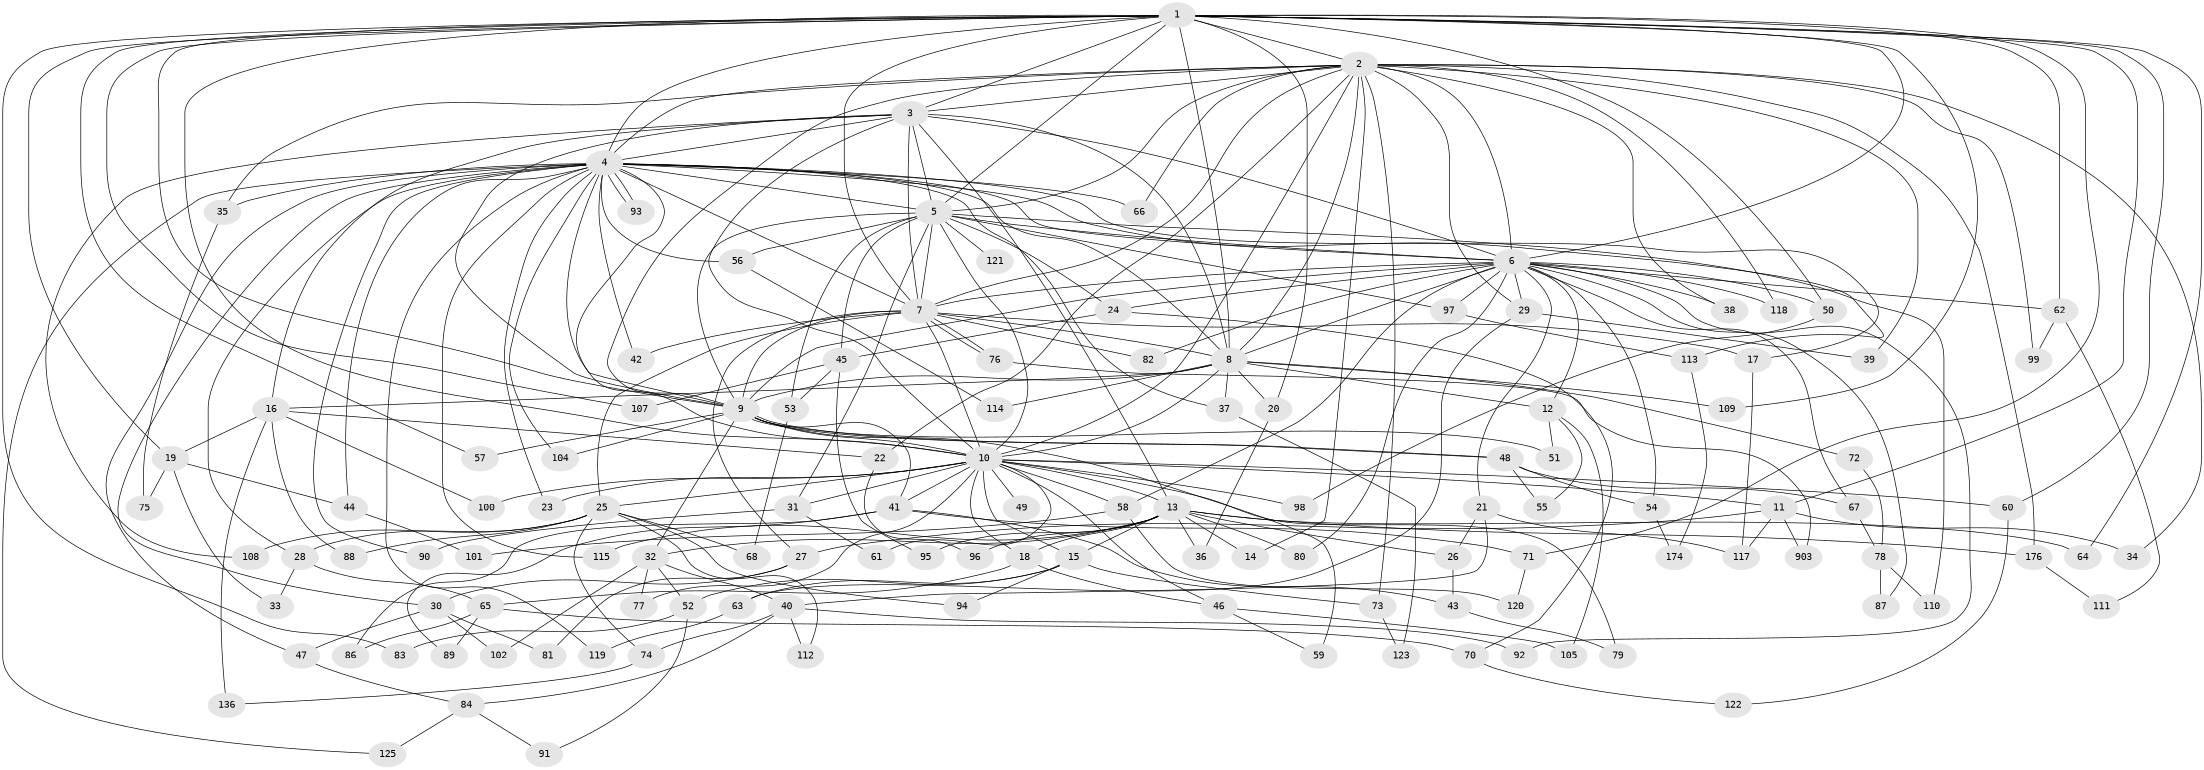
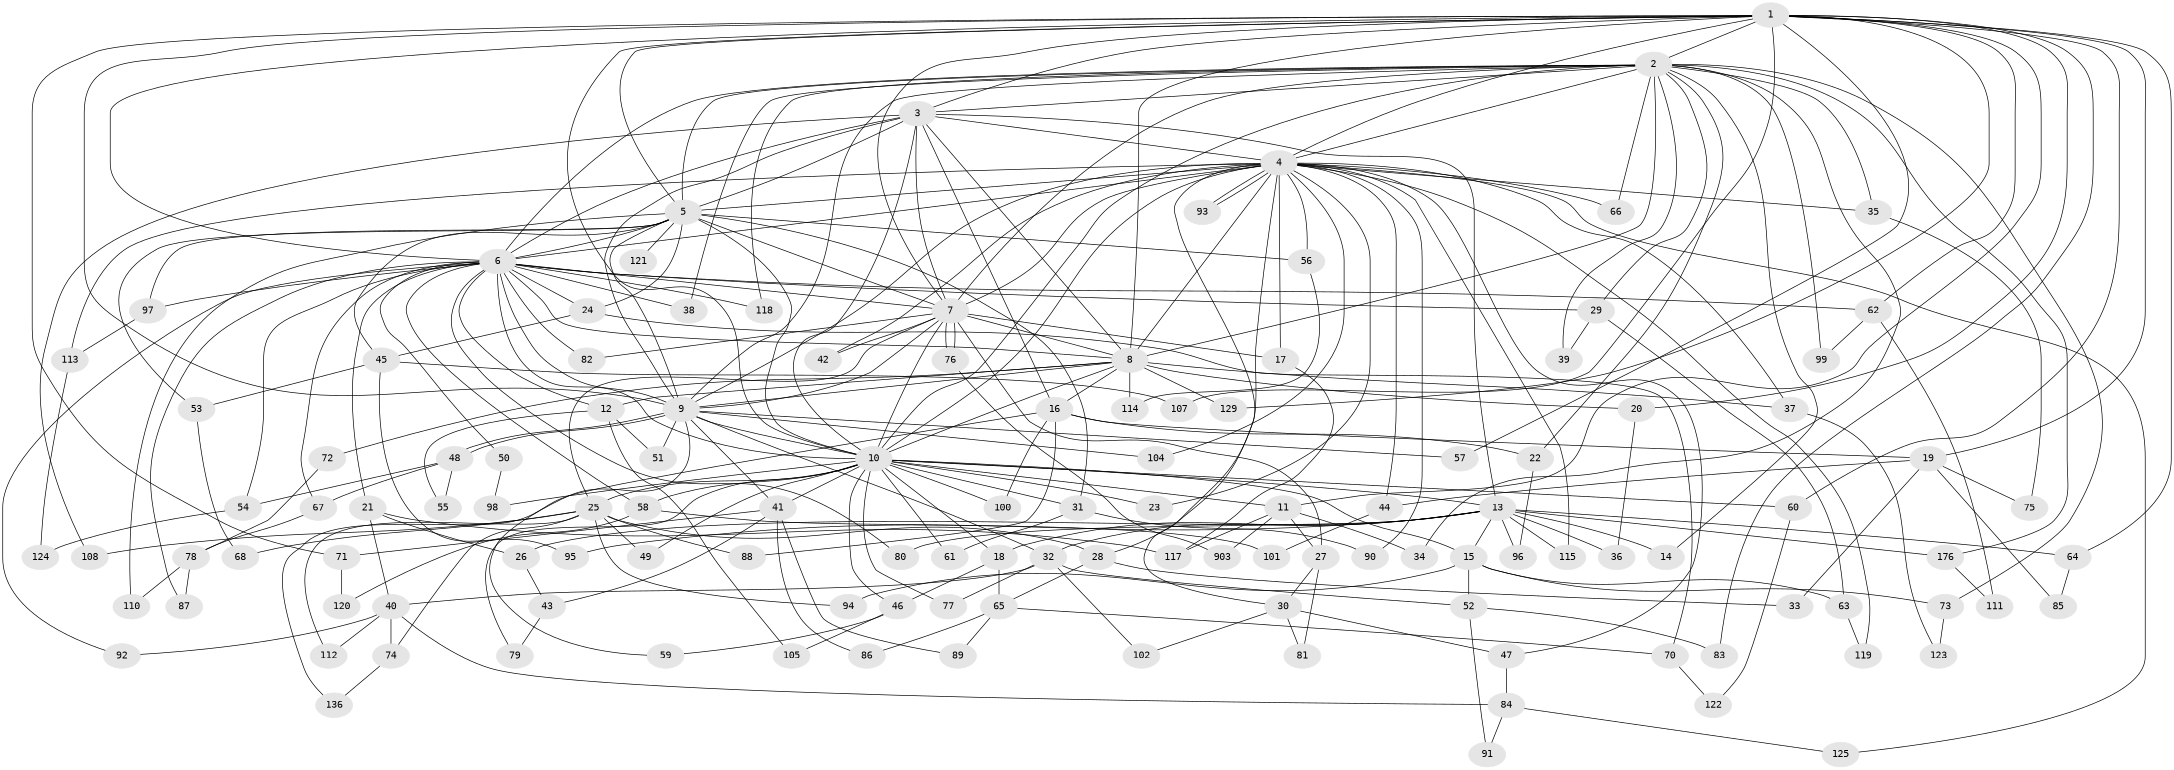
edge "1" -- "50": removed
edge "6" -- "10": added
node "109": label "109" -> "129"
edge "25" -- "49": added
node "174": label "174" -> "124"
node "85": added
